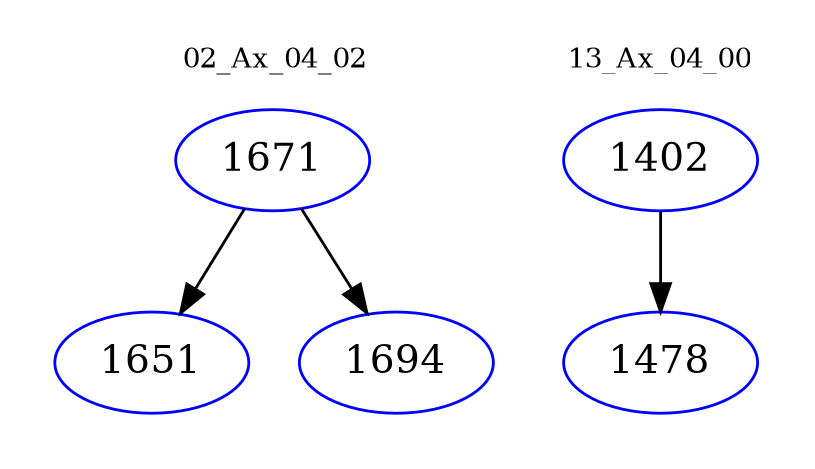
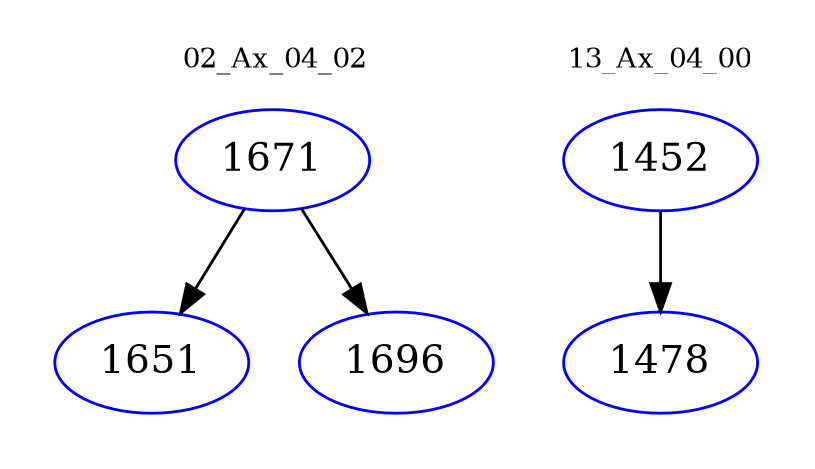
node "1402": label "1402" -> "1452"
node "1694": label "1694" -> "1696"
